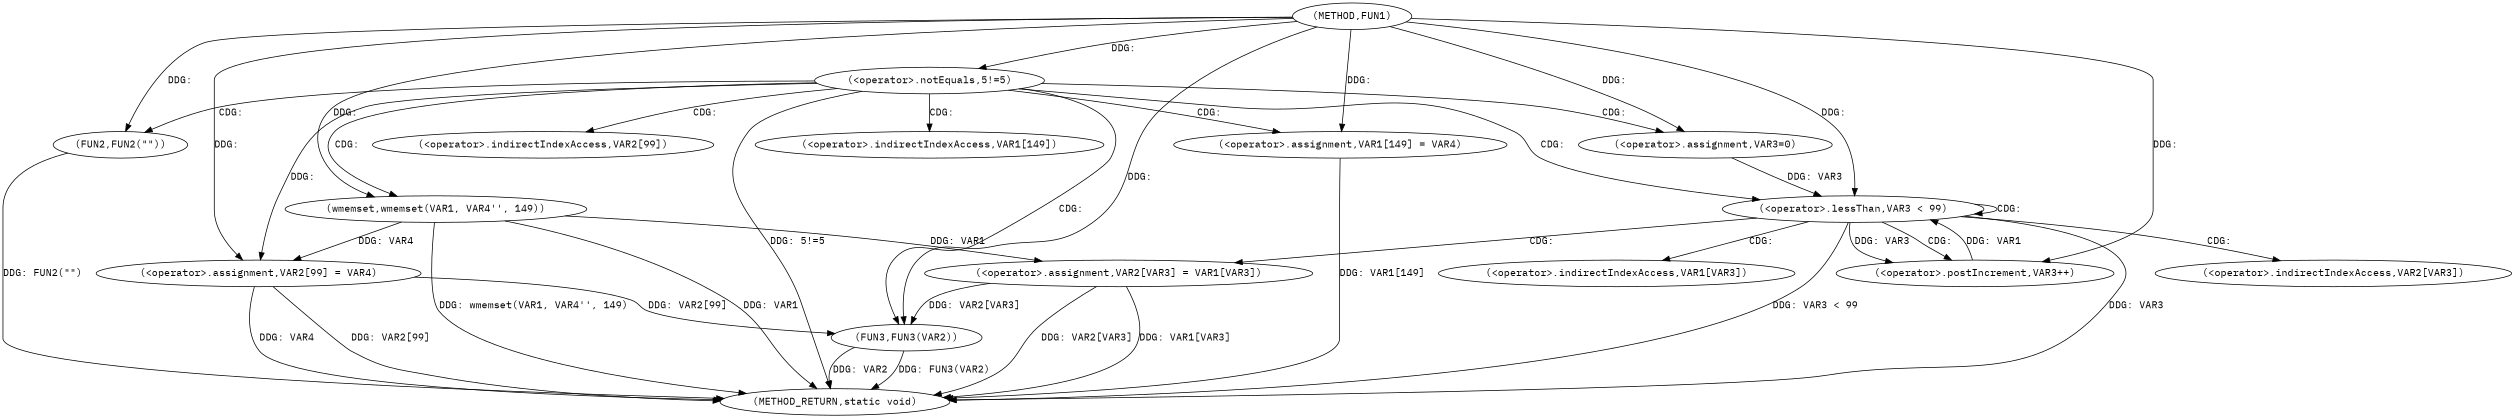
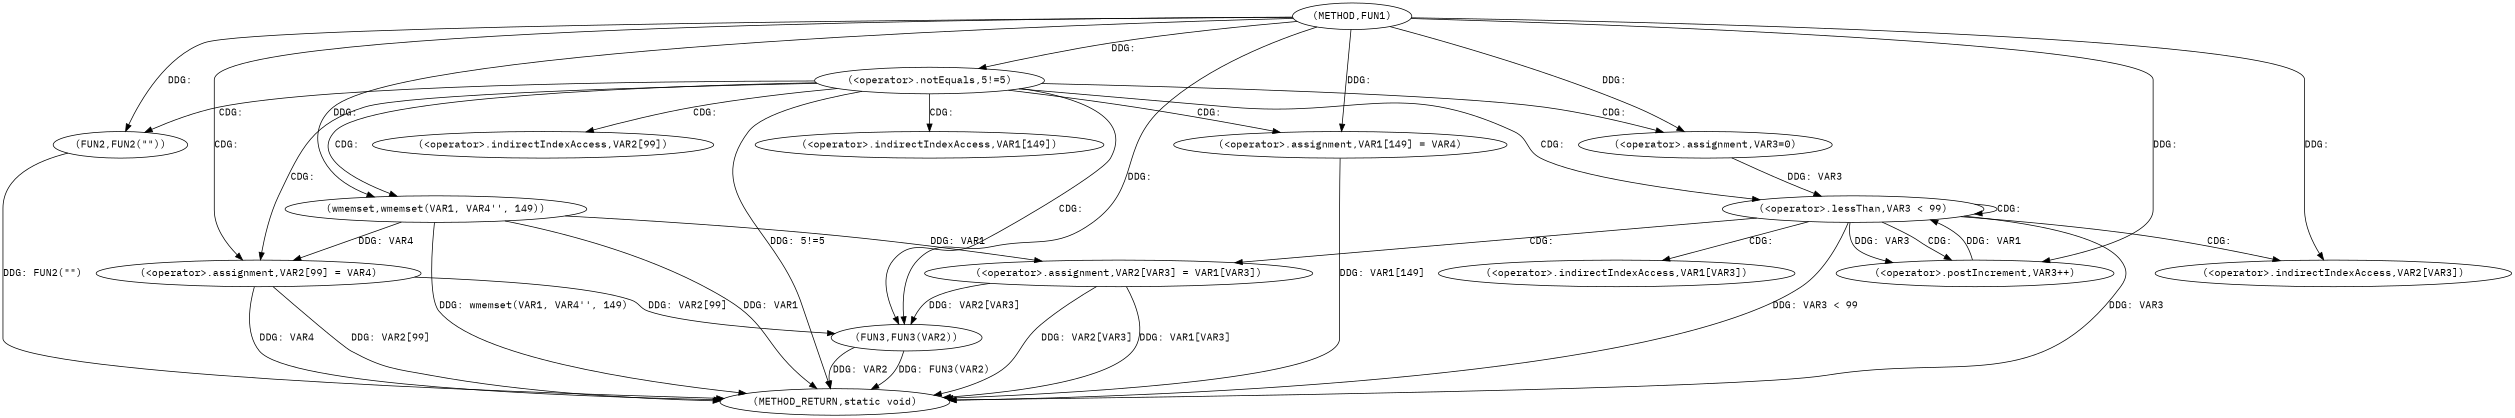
edge "(METHOD,FUN1)" -> "(<operator>.lessThan,VAR3 < 99)": now "(METHOD,FUN1)" -> "(<operator>.indirectIndexAccess,VAR2[VAR3])"
edge "(METHOD,FUN1)" -> "(<operator>.assignment,VAR2[99] = VAR4)": label "DDG: " -> "CDG: "
edge "(<operator>.notEquals,5!=5)" -> "(<operator>.assignment,VAR2[99] = VAR4)": label "DDG: " -> "CDG: "
